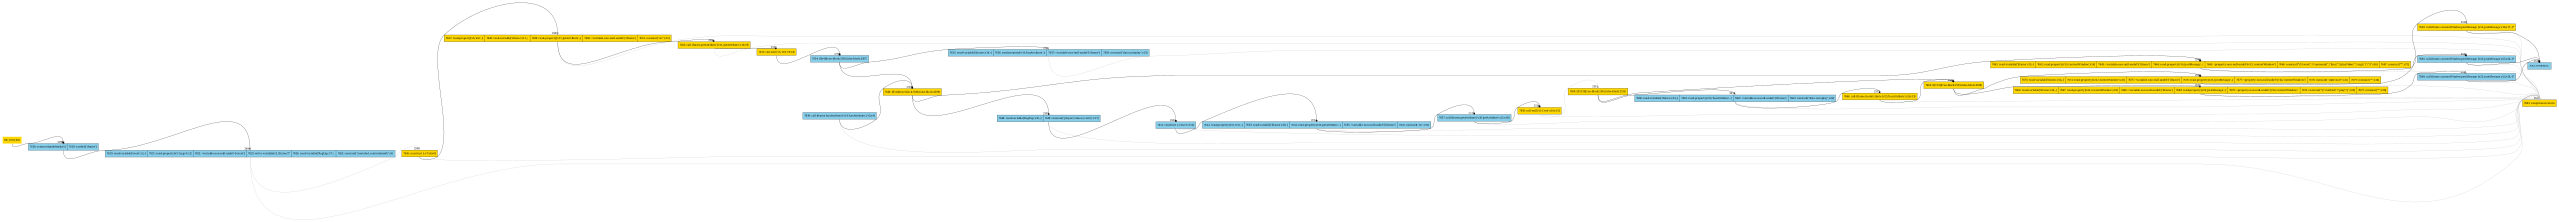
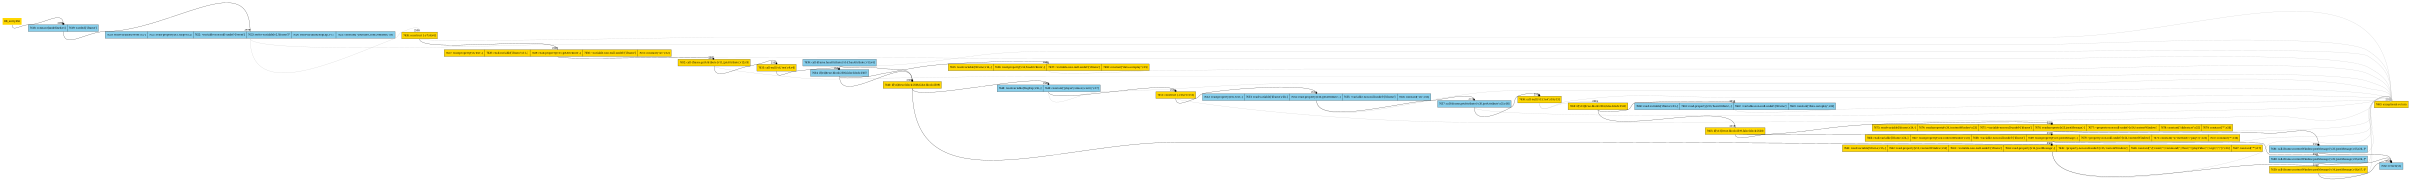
node "7635: read-variable['iframe',v14,-]": fillcolor skyblue -> gold
node "7664: call-iframe.hasAttribute [v23,'hasAttribute',v24,v13]": removed
node "7651: construct [-,v16,v17,v15]": fillcolor skyblue -> gold
